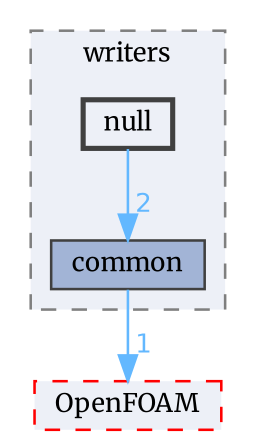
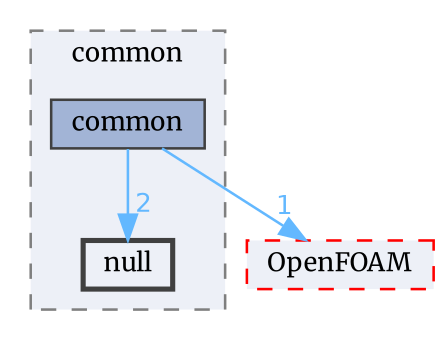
cluster "writers": label "writers" -> "common"
edge "null" -> "common": reversed
